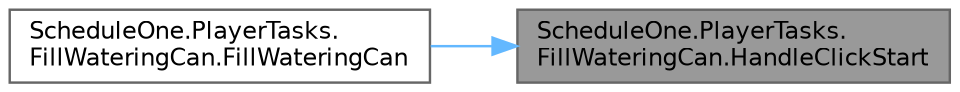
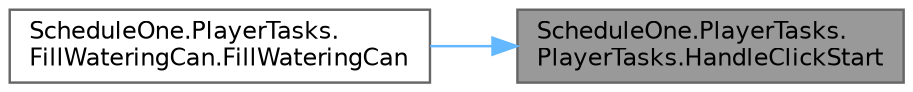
node "ScheduleOne.PlayerTasks. FillWateringCan.HandleClickStart": label "ScheduleOne.PlayerTasks. FillWateringCan.HandleClickStart" -> "ScheduleOne.PlayerTasks. PlayerTasks.HandleClickStart"
